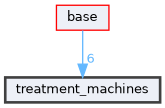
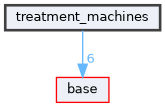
edge "base" -> "treatment_machines": reversed
